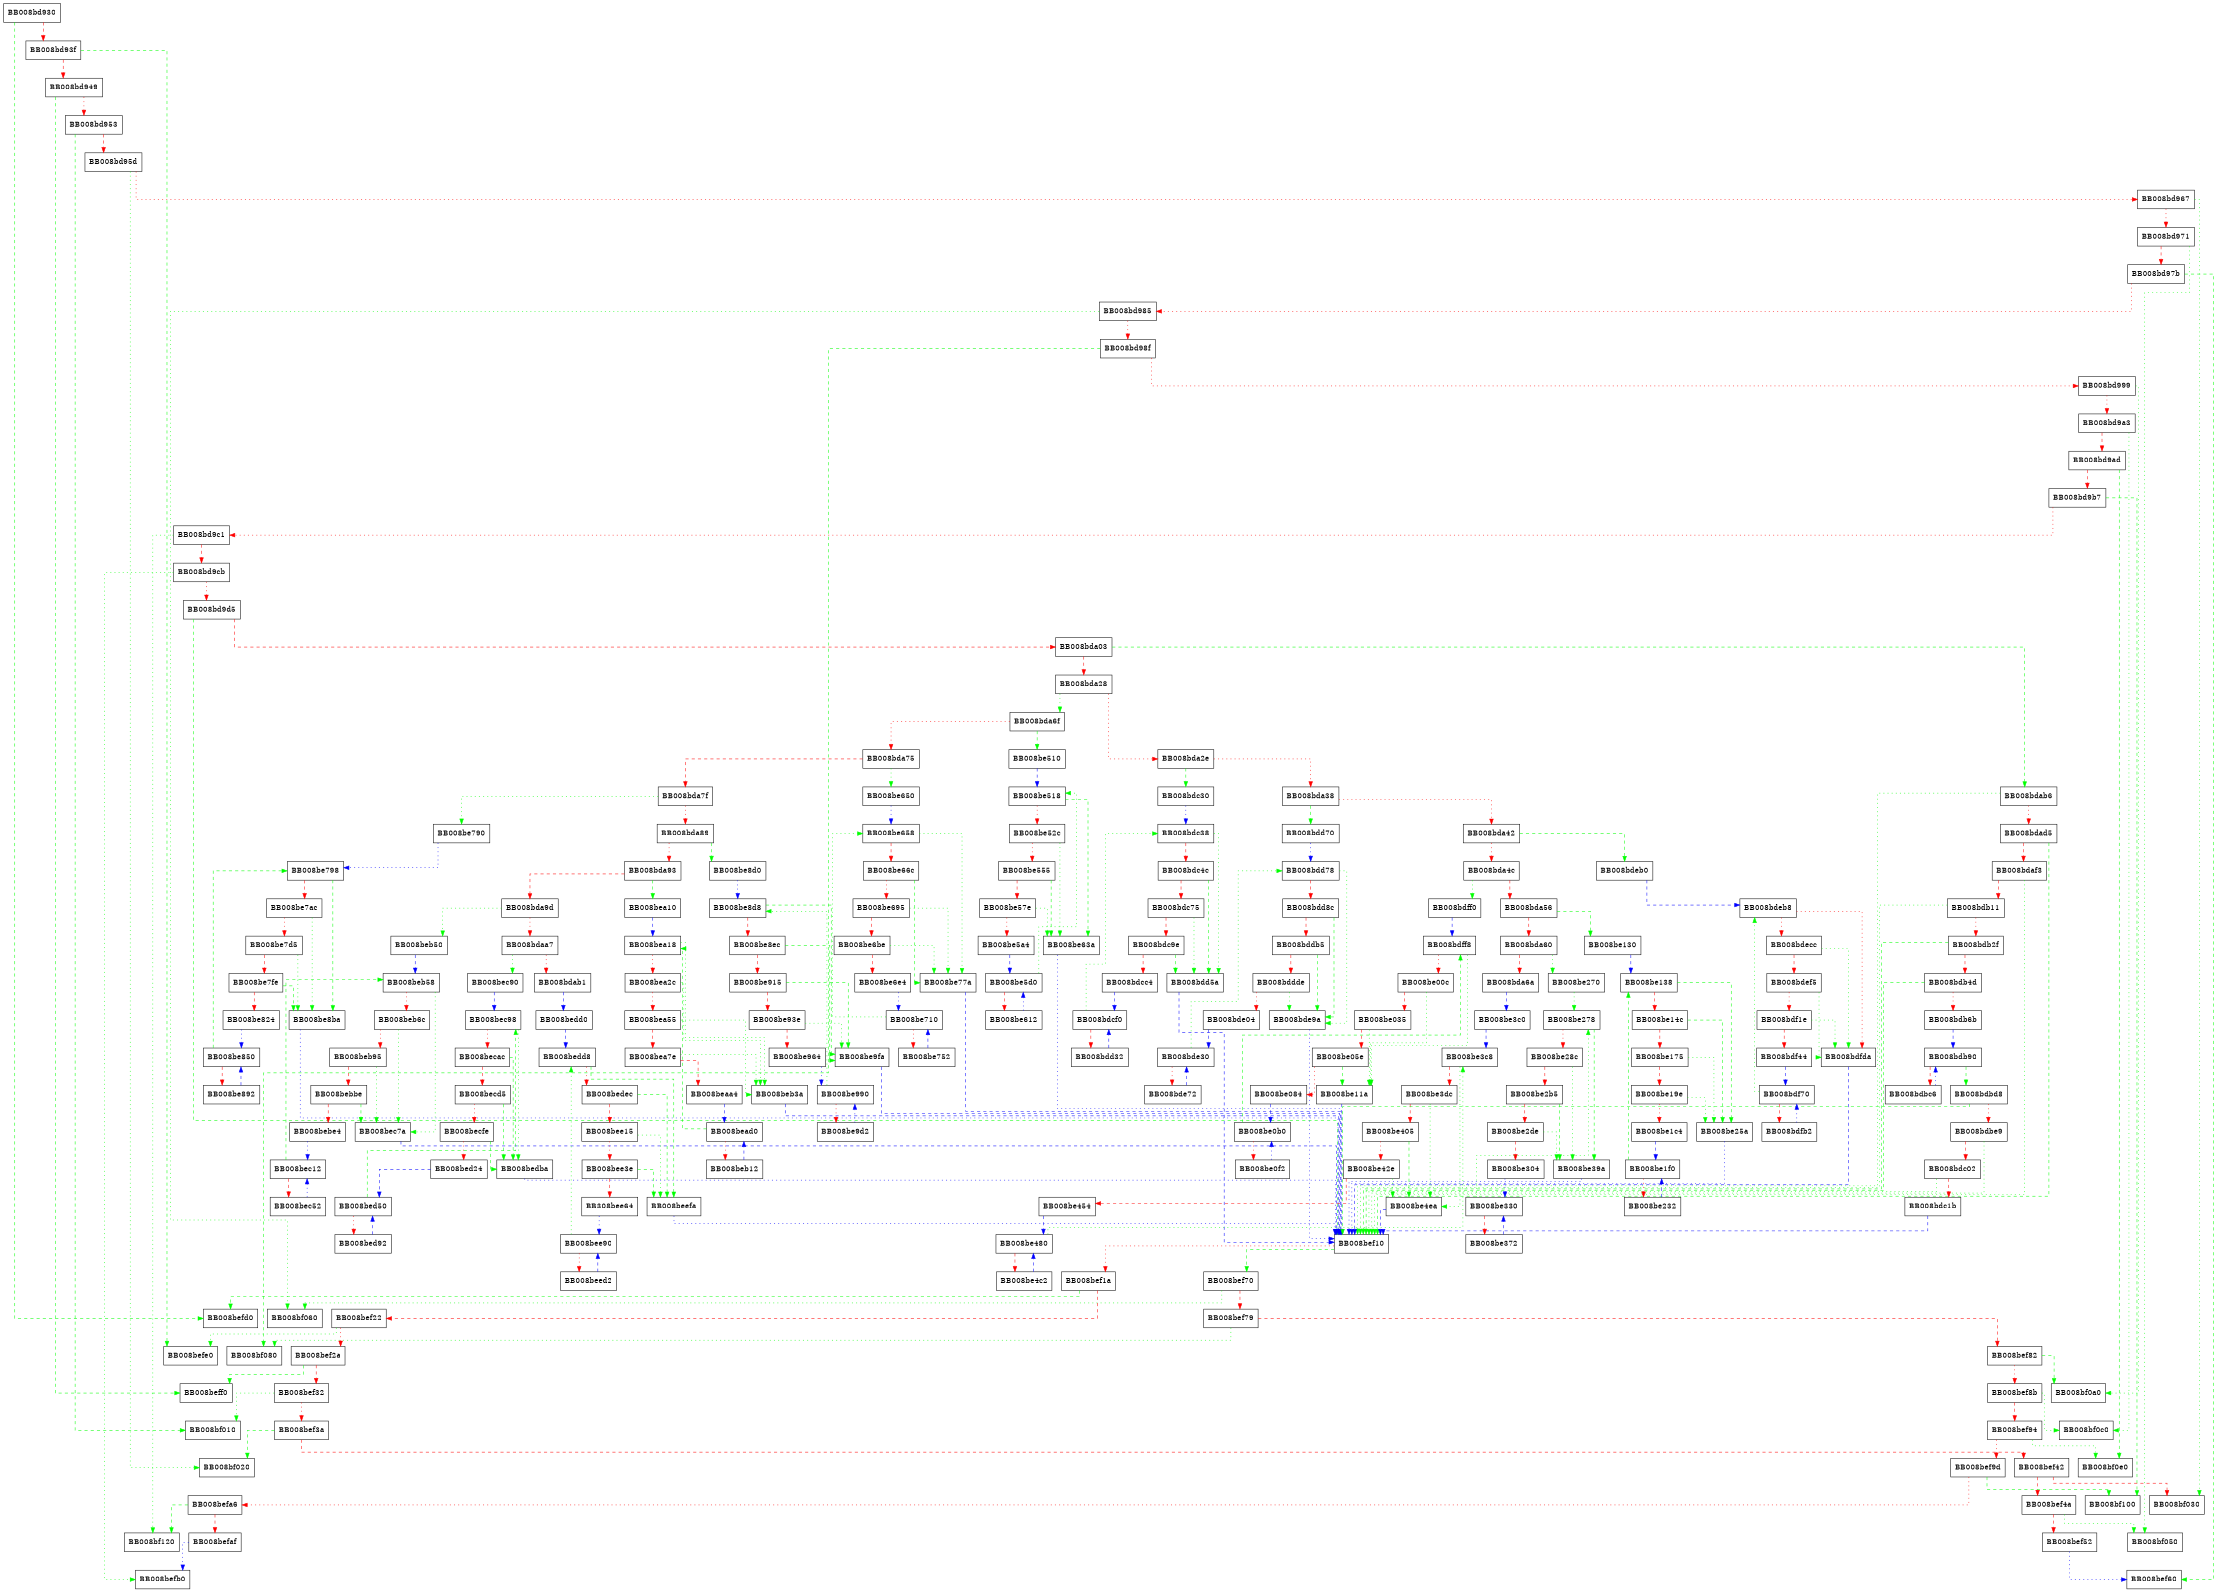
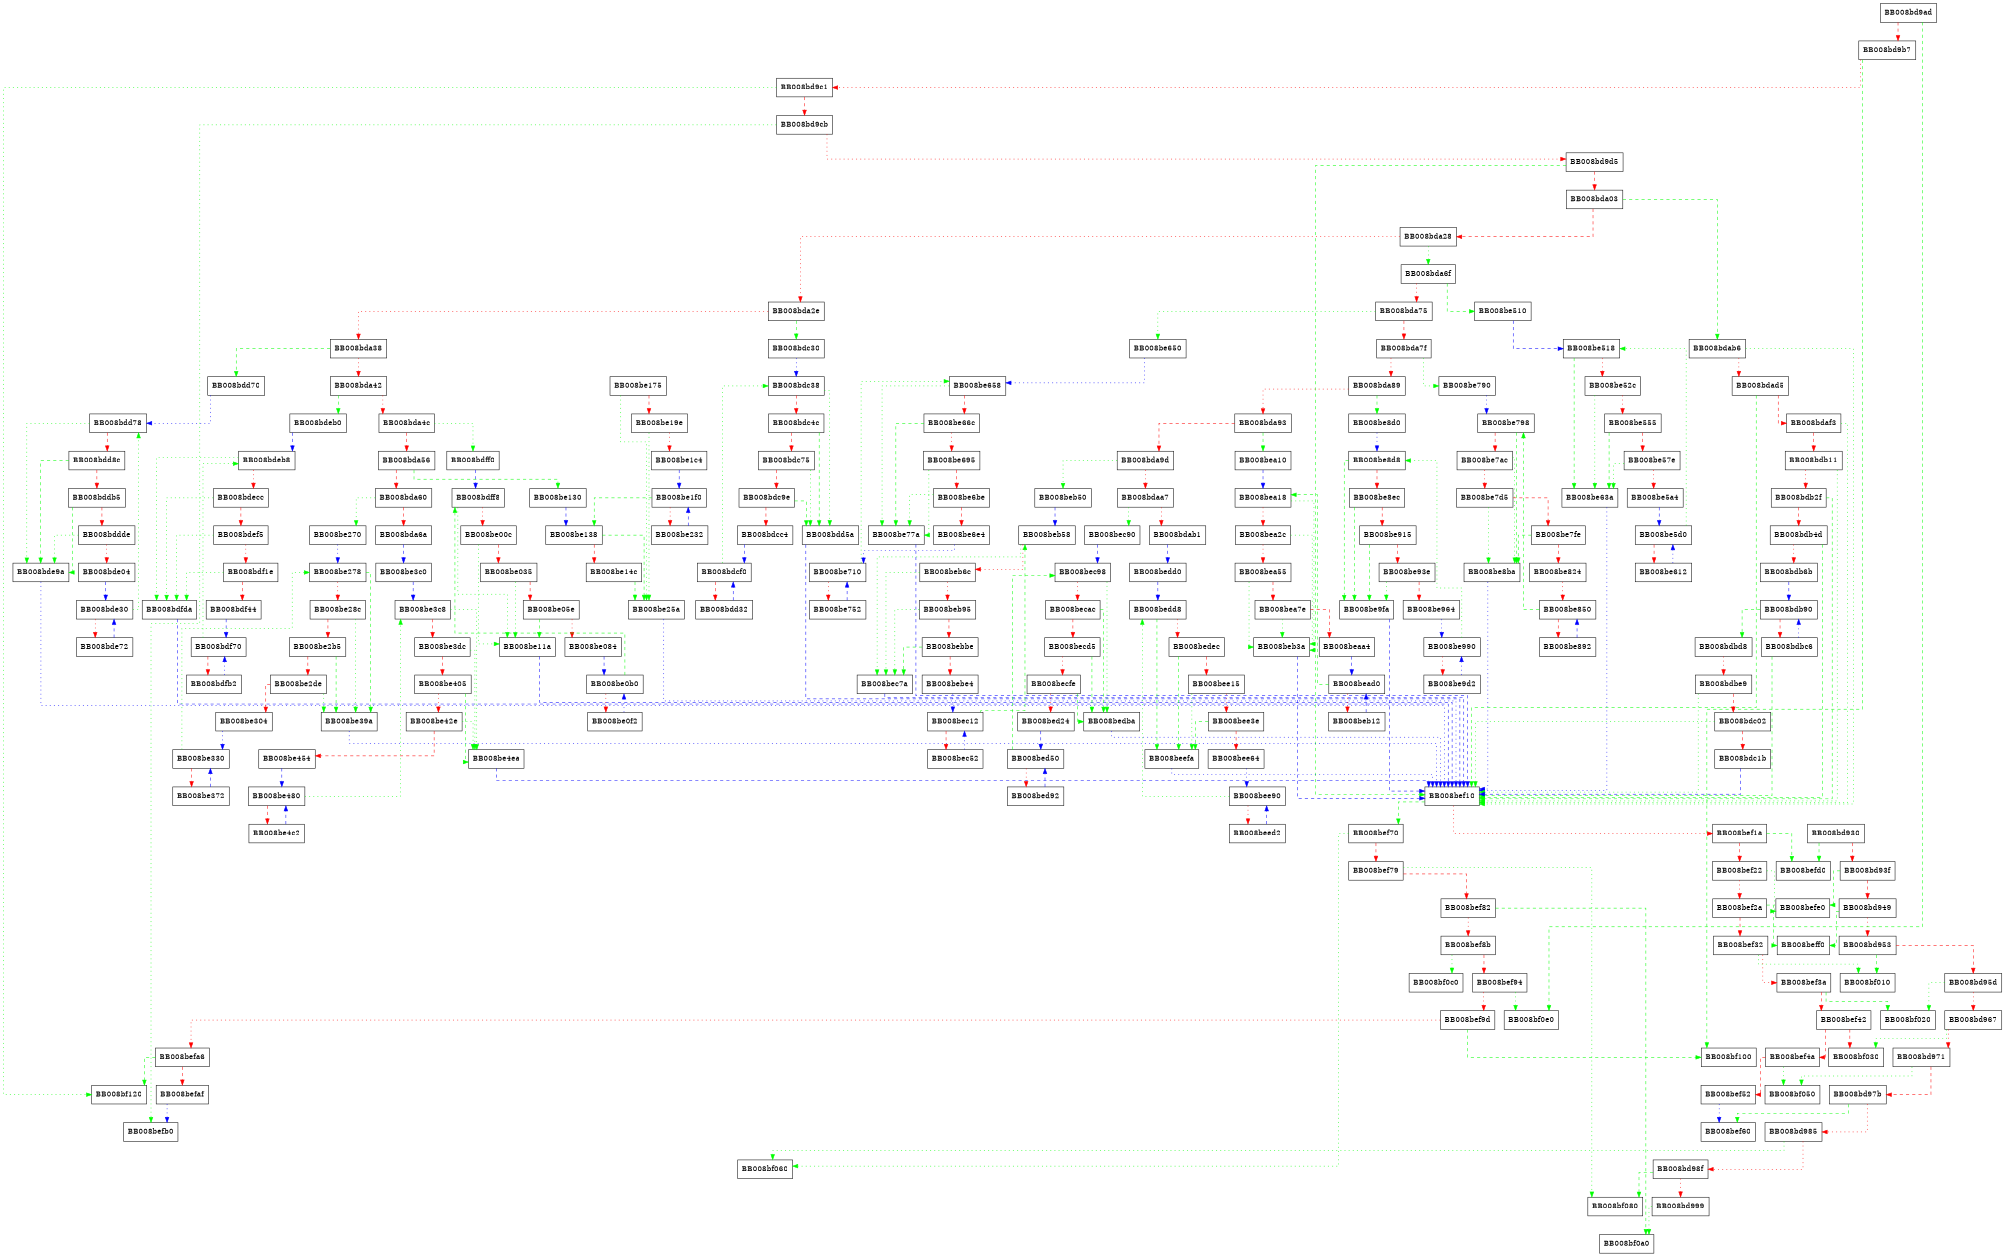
node "BB008bd9a3": removed
edge "BB008bdeb8" -> "BB008bdfda": color red -> green
edge "BB008be270" -> "BB008be278": color green -> blue
edge "BB008be824" -> "BB008be850": color blue -> red
edge "BB008be14c" -> "BB008be175": removed
edge "BB008bdbd8" -> "BB008bef10": now "BB008bdbc6" -> "BB008bef10"
node "BB308bee64": label "BB308bee64" -> "BB008bee64"
